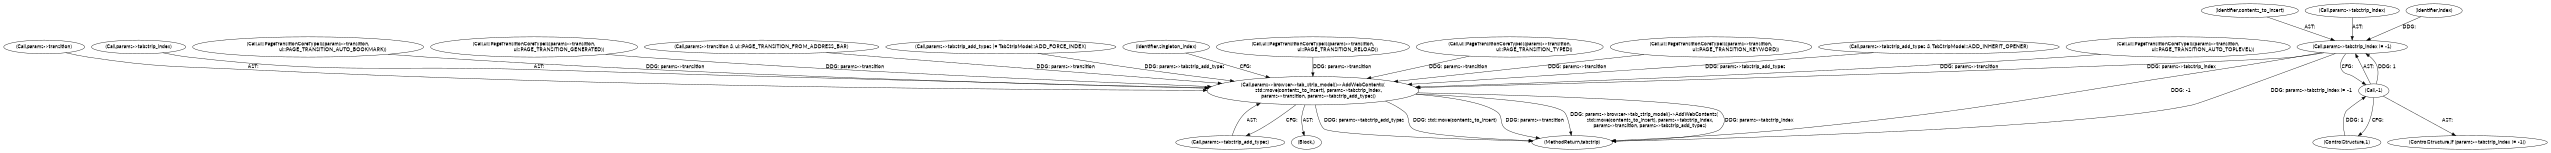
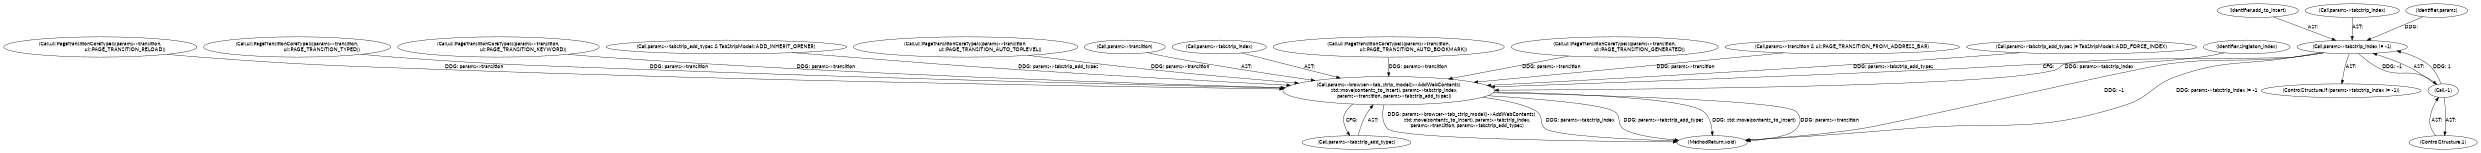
node "(Identifier,contents_to_insert)": label "(Identifier,contents_to_insert)" -> "(Identifier,add_to_insert)"
node "(Identifier,index)": label "(Identifier,index)" -> "(Identifier,params)"
edge "(Call,params->tabstrip_index != -1)" -> "(Call,-1)": label "CFG: " -> "DDG: -1"
edge "(Call,-1)" -> "(ControlStructure,if (params->tabstrip_index != -1))": now "(Call,params->tabstrip_index != -1)" -> "(ControlStructure,if (params->tabstrip_index != -1))"
edge "(ControlStructure,1)" -> "(Call,-1)": label "DDG: 1" -> "AST: "
edge "(Call,-1)" -> "(ControlStructure,1)": label "CFG: " -> "AST: "
node "(Block,)": removed
node "(MethodReturn,tabstrip)": label "(MethodReturn,tabstrip)" -> "(MethodReturn,void)"
